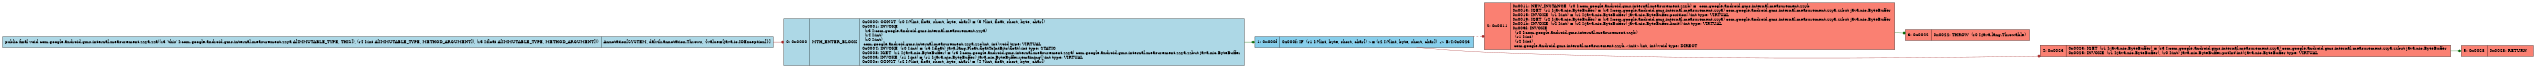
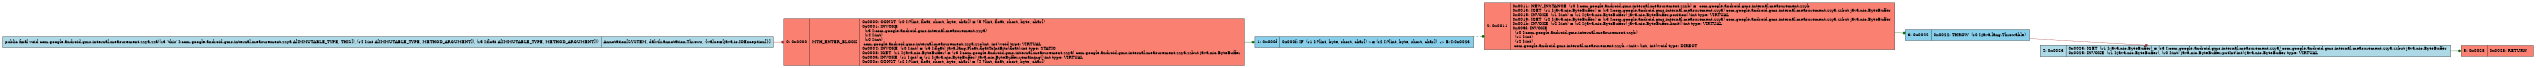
node "3: 0x0022": fillcolor salmon -> skyblue
edge "1: 0x000f" -> "2: 0x0011": color brown -> darkgreen
node "0: 0x0000": fillcolor lightblue -> salmon
node "4: 0x0023": fillcolor salmon -> lightblue
edge "1: 0x000f" -> "4: 0x0023": now "3: 0x0022" -> "4: 0x0023"
